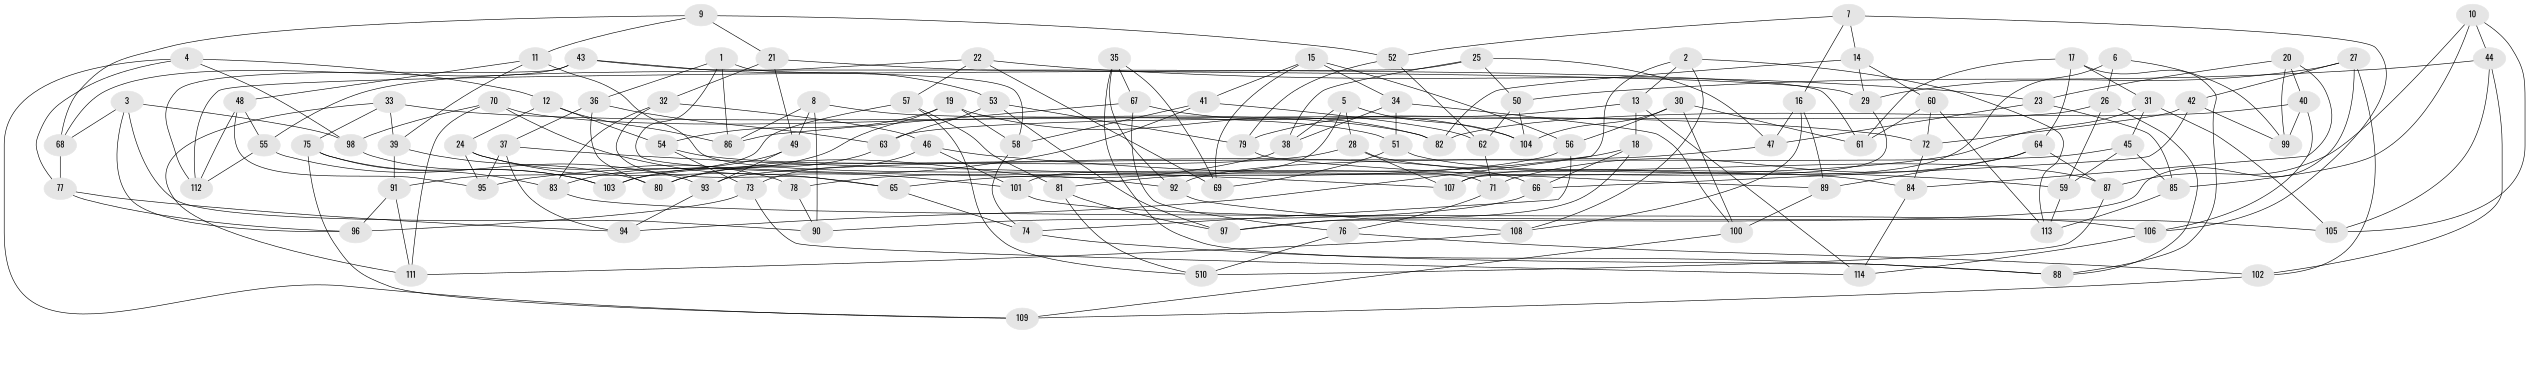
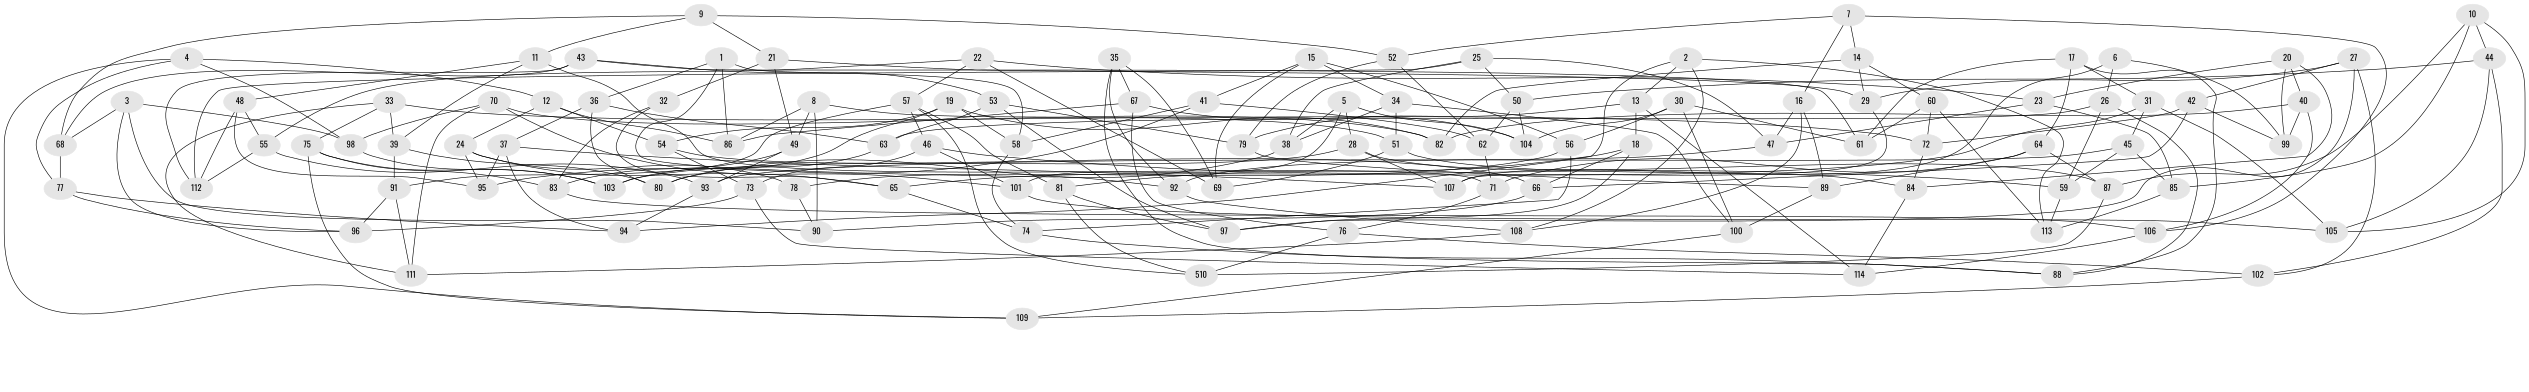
edge "32" -- "46": now "57" -- "46"
